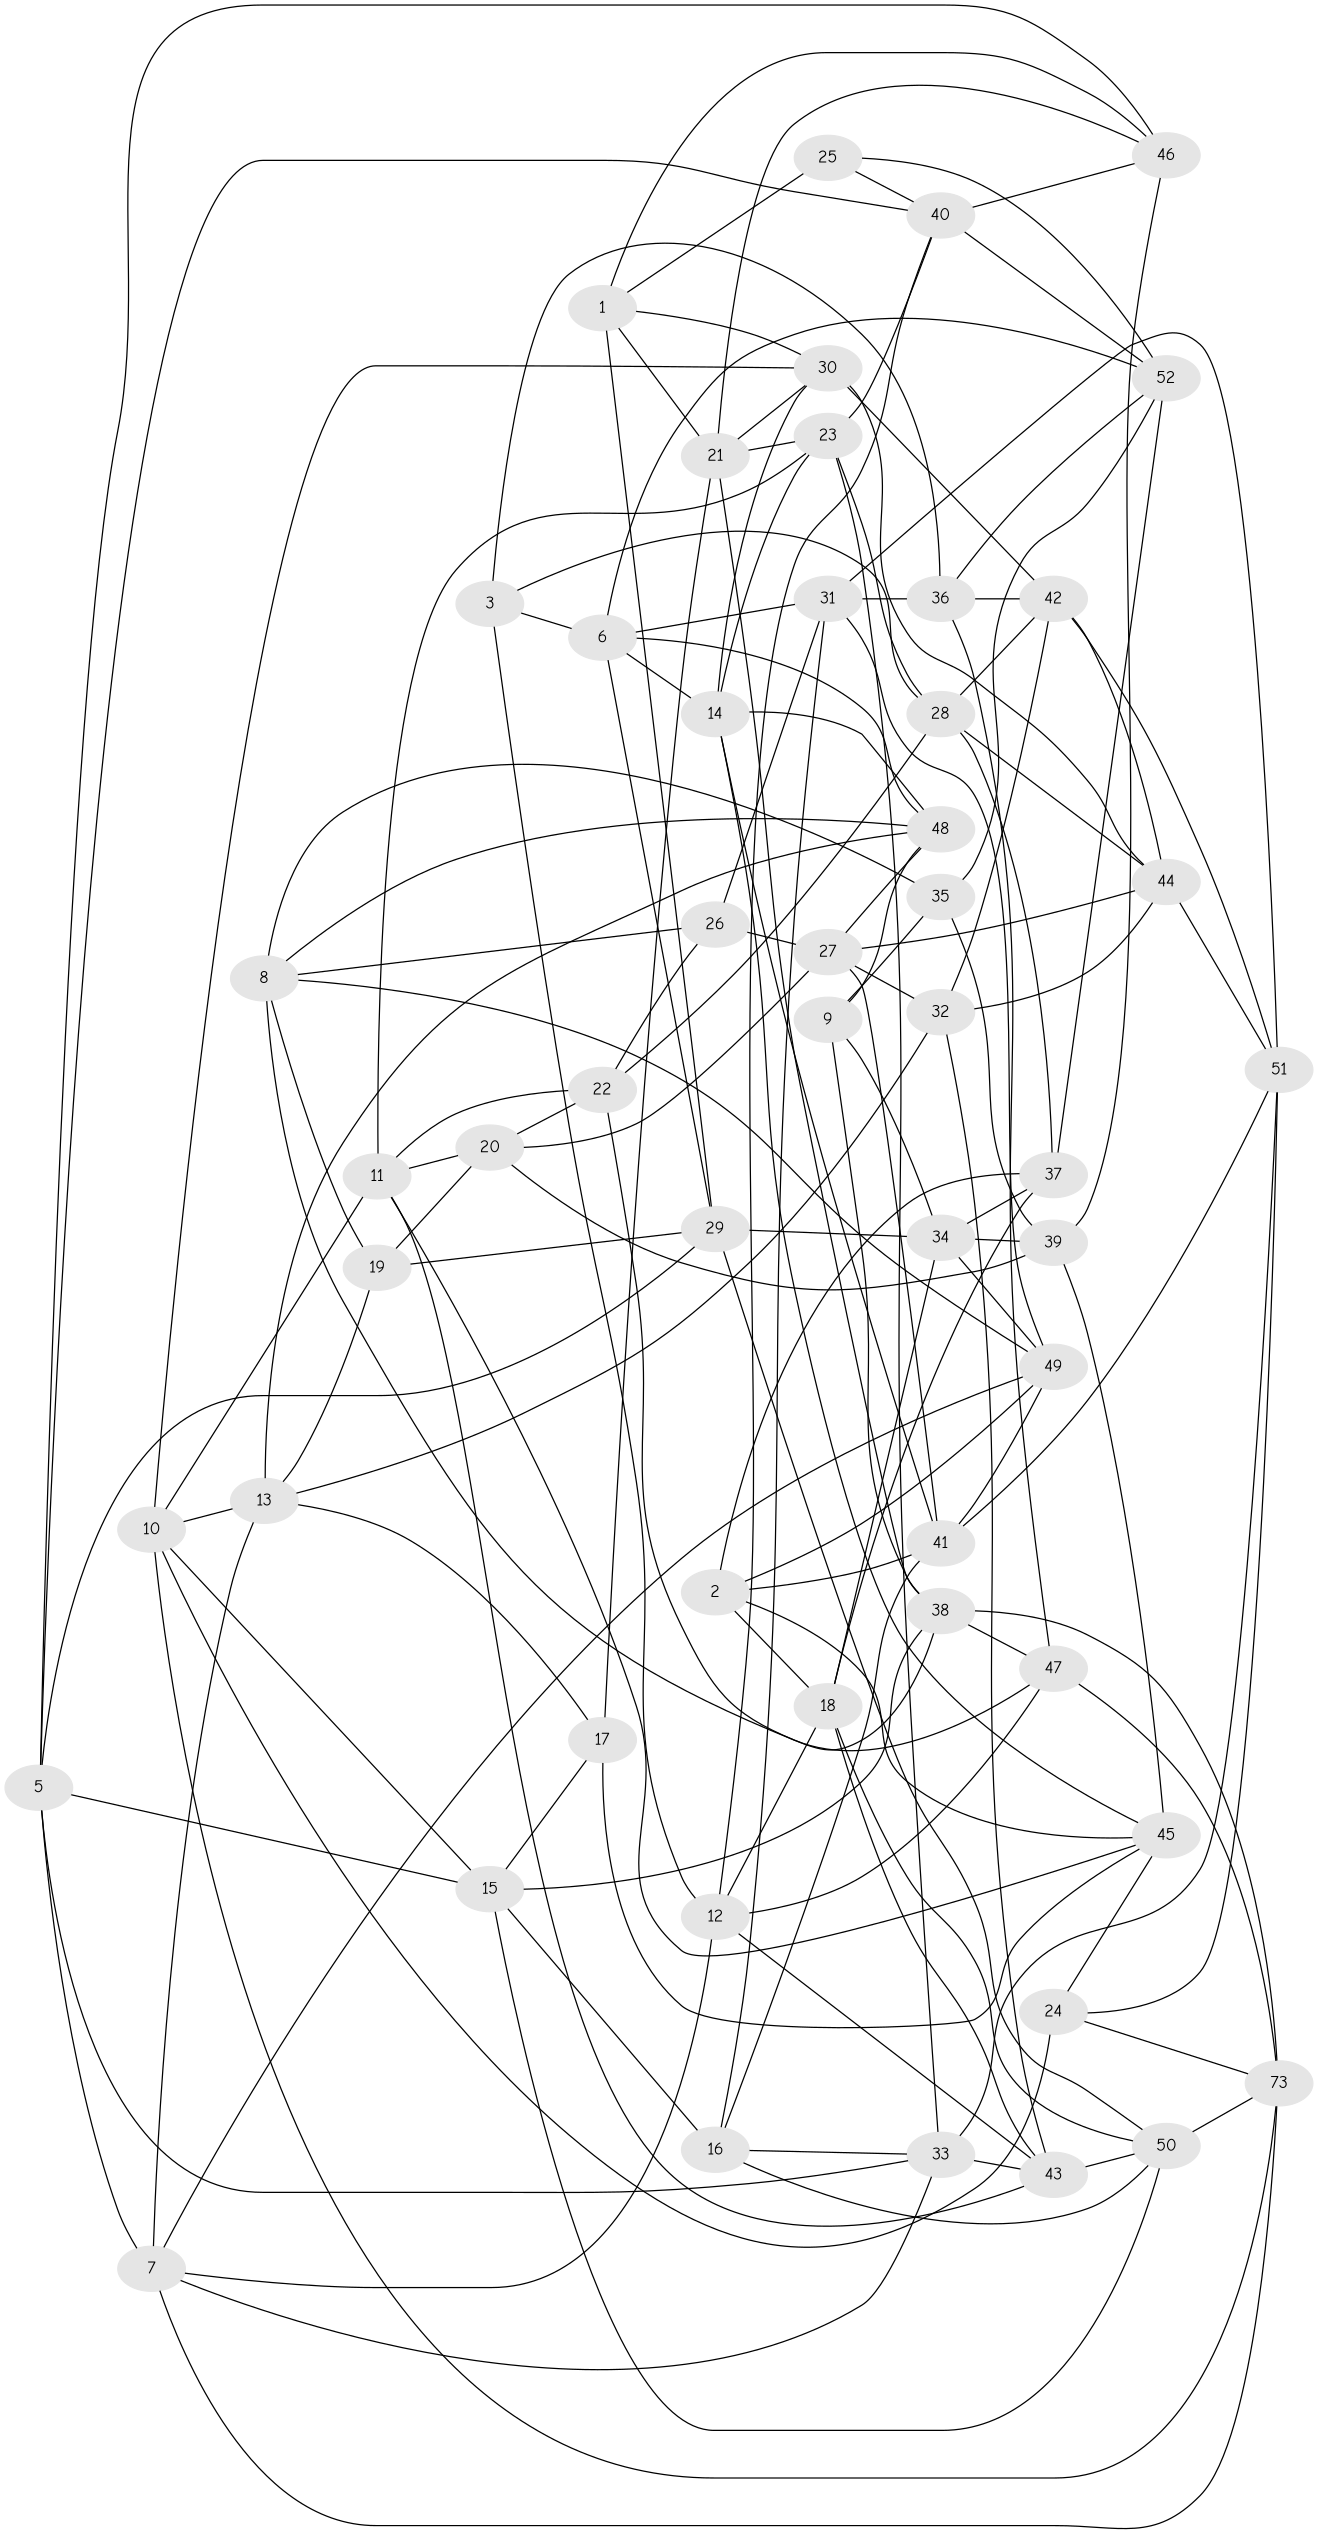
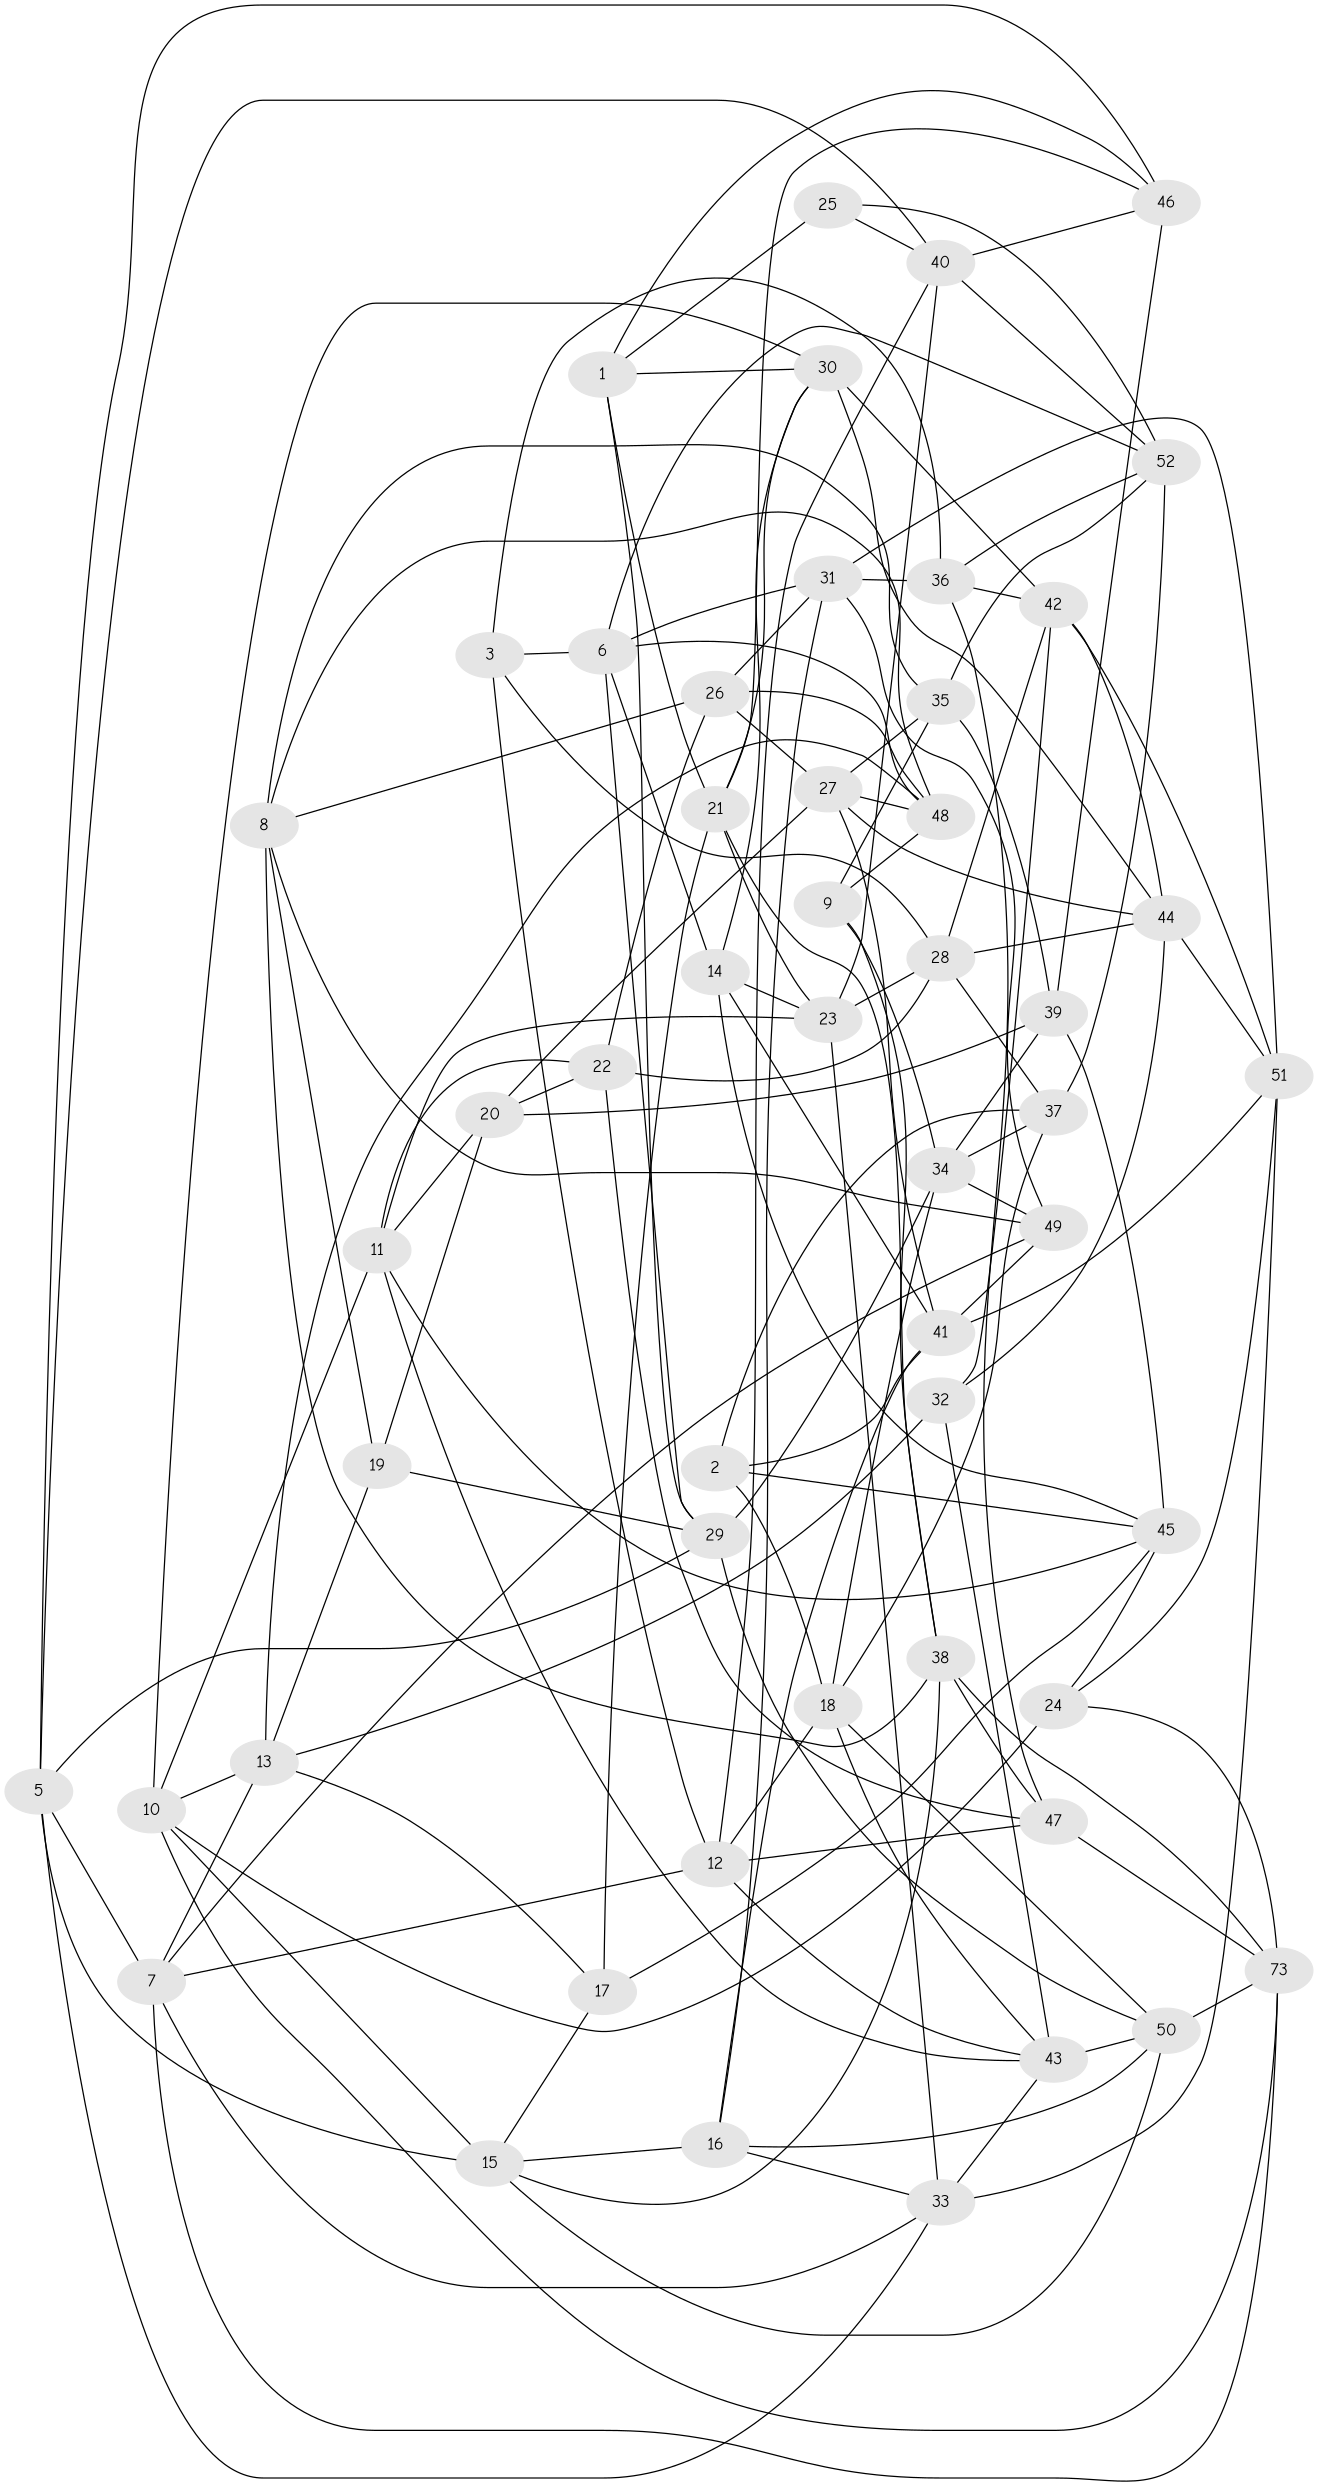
edge "14" -- "48": now "26" -- "48"
edge "27" -- "32": now "27" -- "35"
edge "49" -- "2": removed
